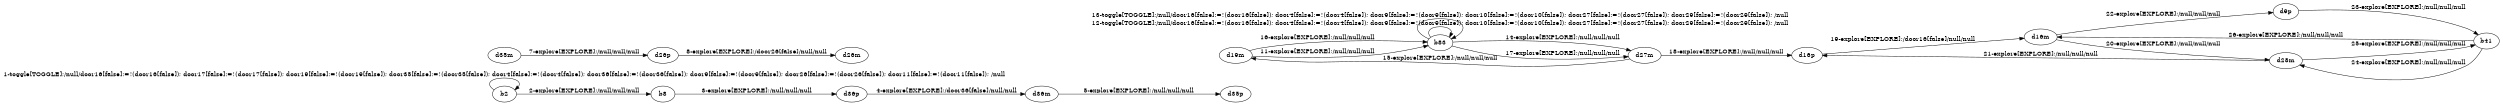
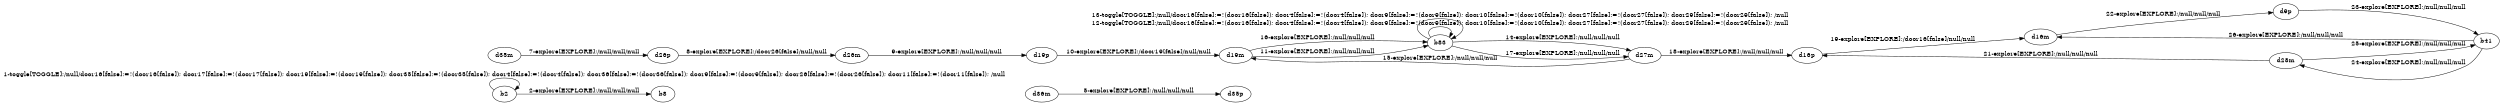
edge "d16m" -> "d28m": removed, label "20-explore[EXPLORE];/null/null/null"
node "d19p": added
node "d36p": removed
